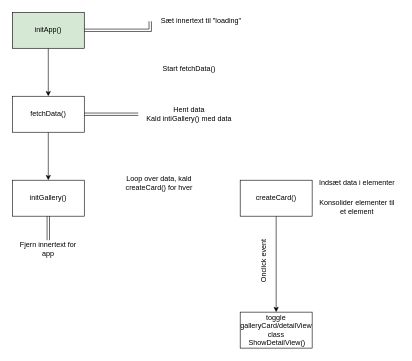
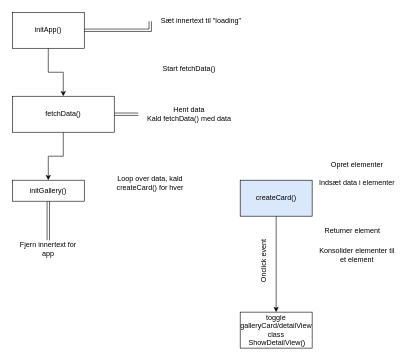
node "initApp()": fillcolor #d5e8d4 -> #ffffff
node "fetchData()": size 72x36 -> 102x36
node "Hent data Kald intiGallery() med data": label "Hent data Kald intiGallery() med data" -> "Hent data Kald fetchData() med data"
node "Opret elementer": added
node "Loop over data, kald createCard() for hver": moved (159, 183) -> (150, 183)
node "initGallery()": size 72x36 -> 72x21
node "createCard()": fillcolor #ffffff -> #dae8fc
node "Konsolider elementer til et element": moved (357, 207) -> (357, 255)
node "Returner element": added
